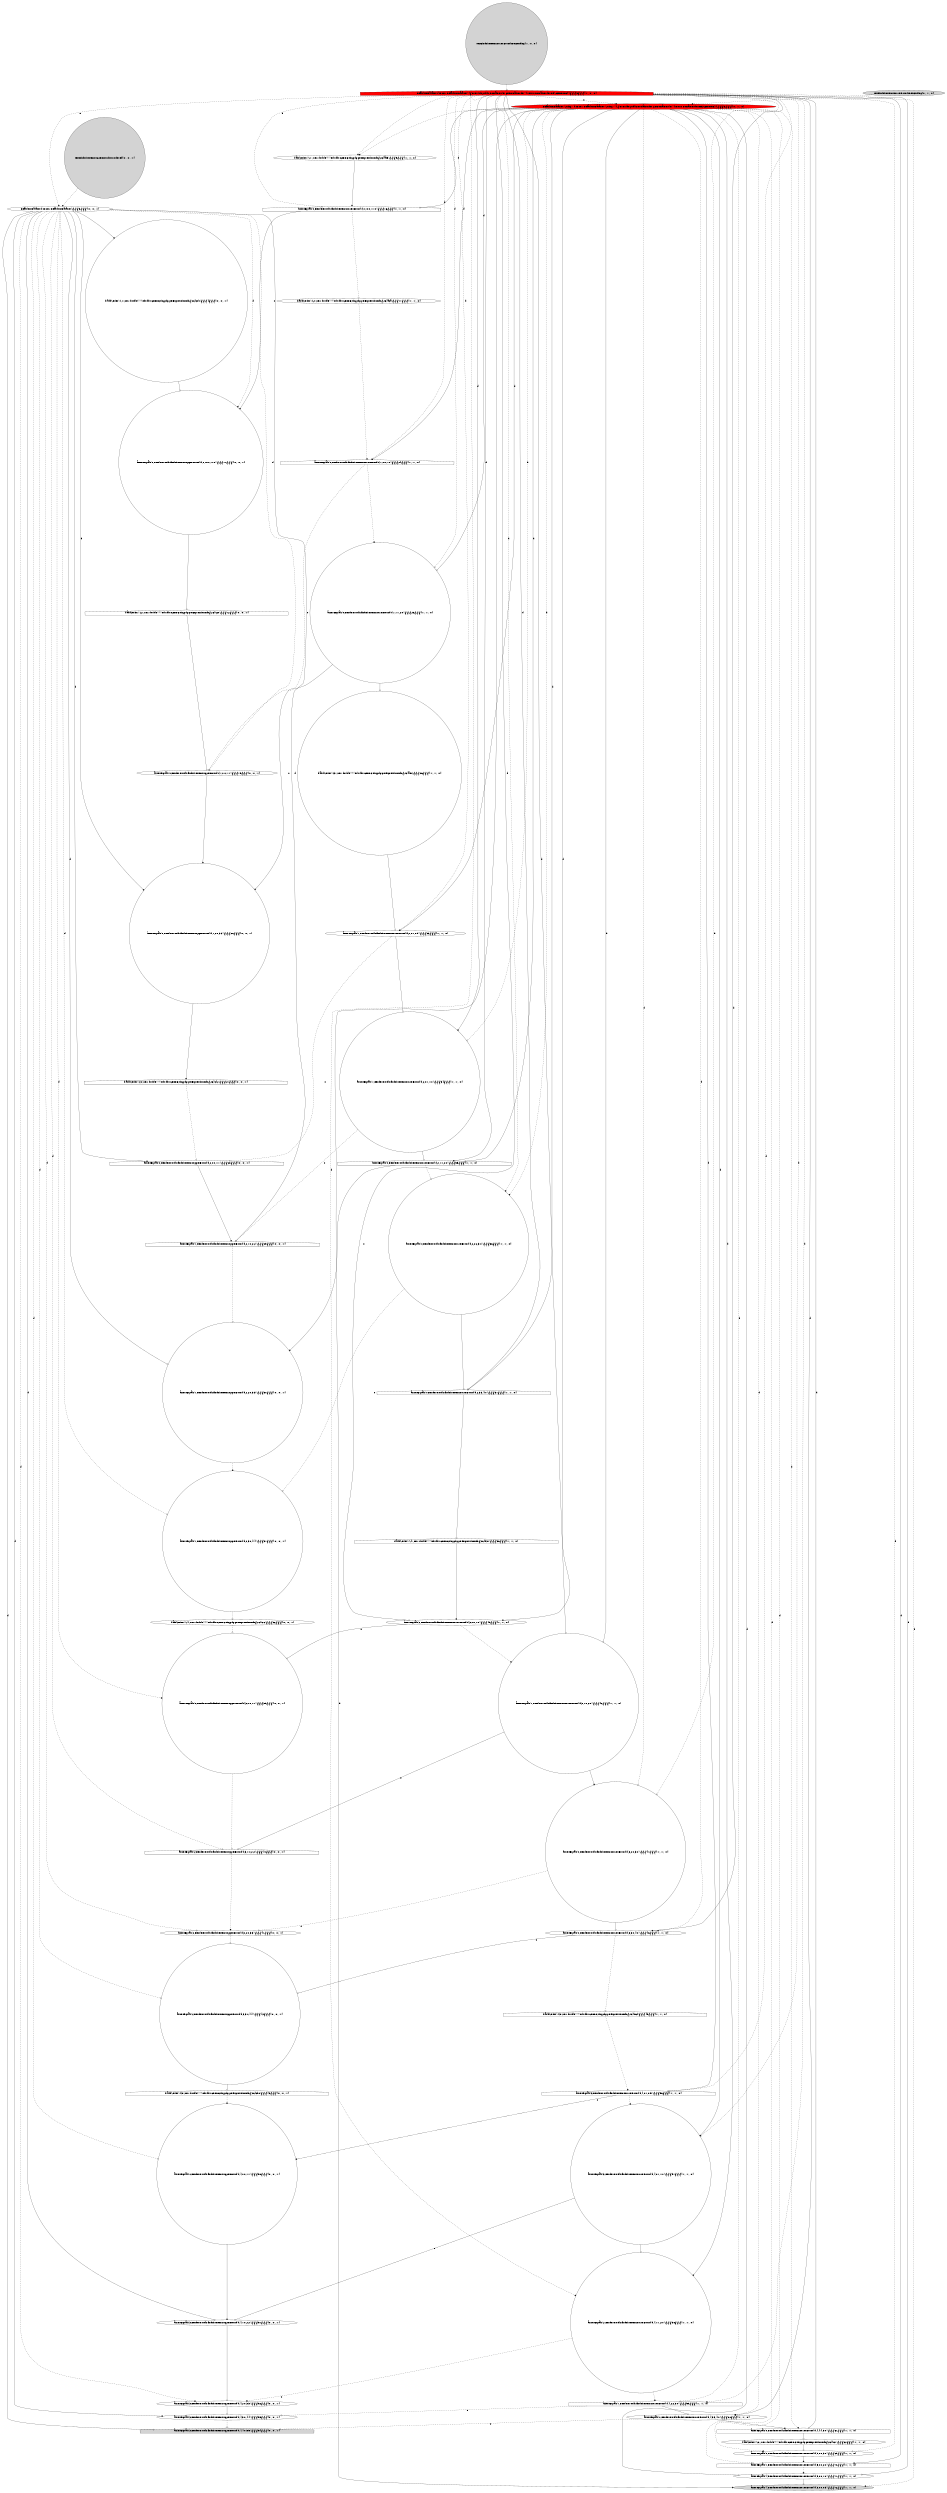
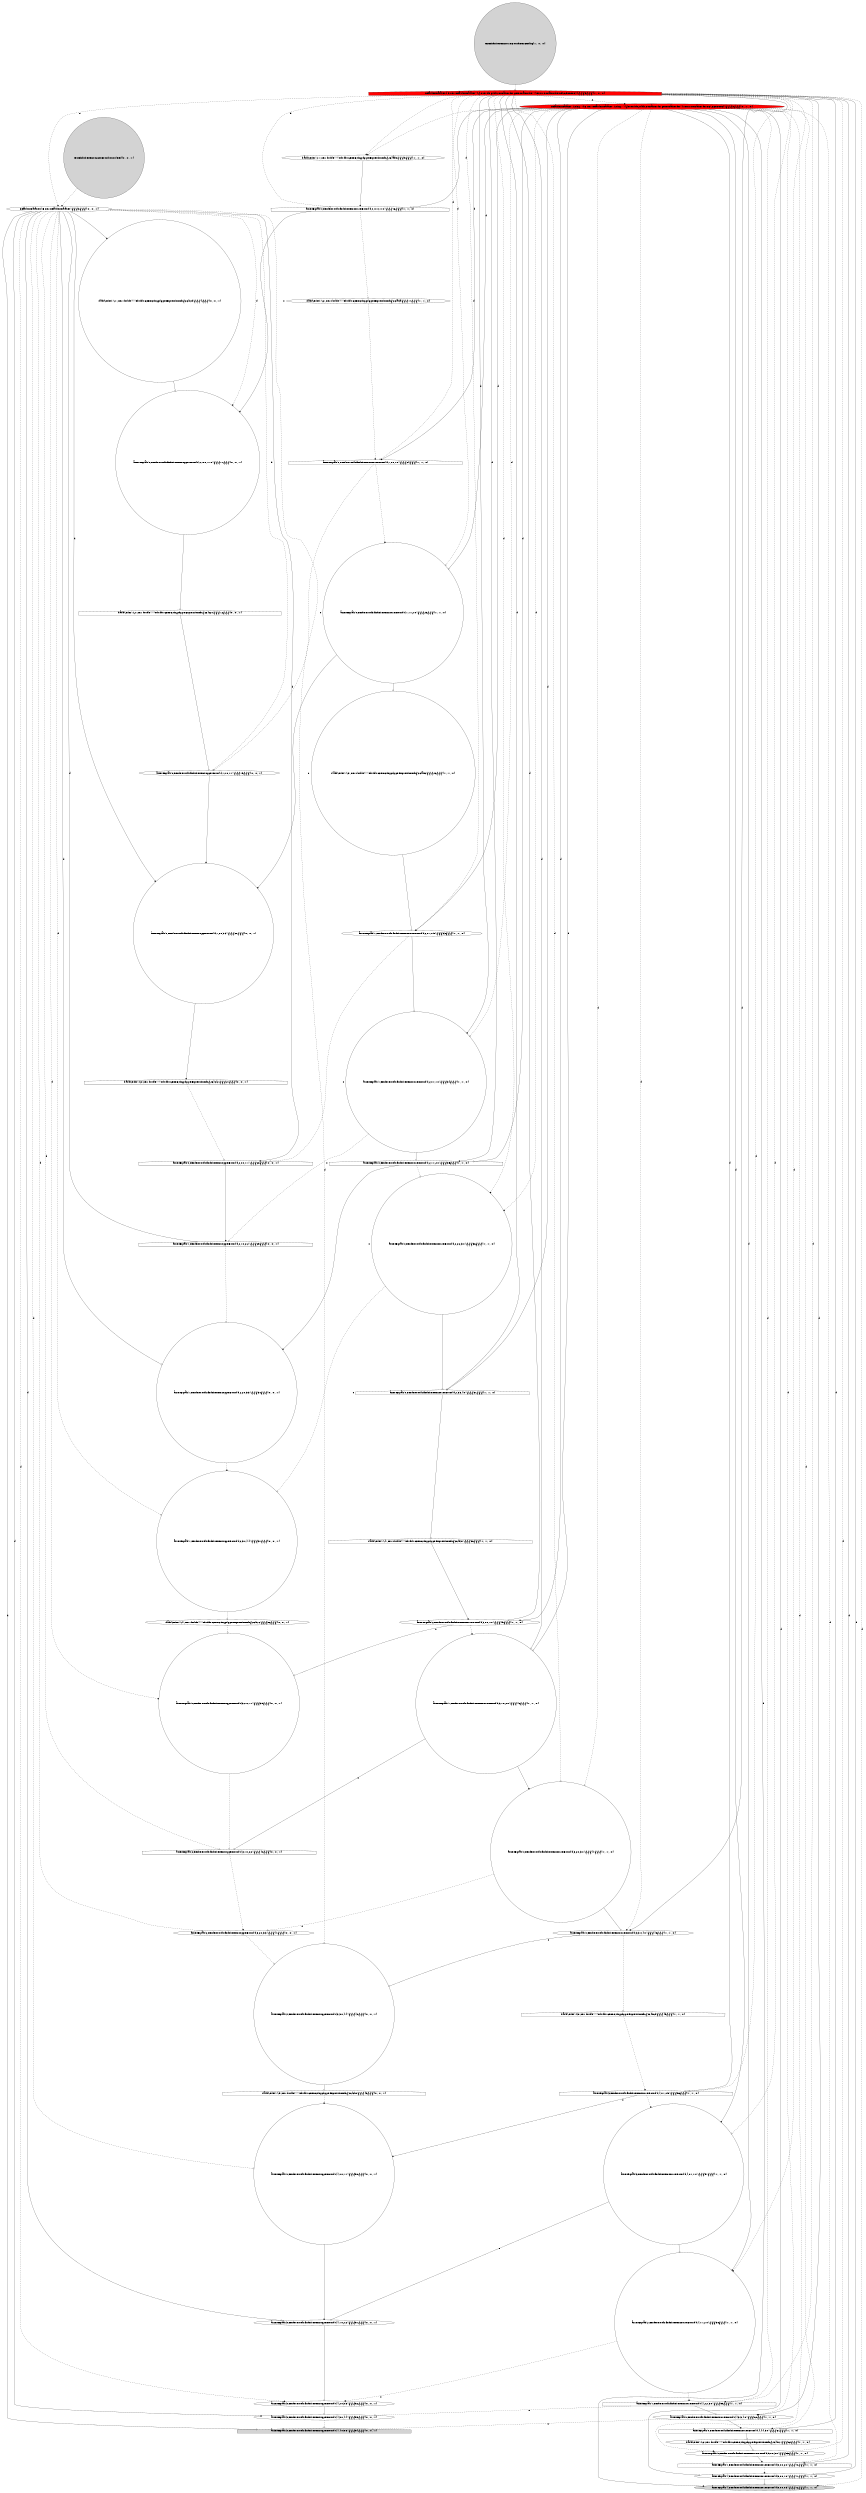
node "testFindLiveItemsLowerBound_Descending['0', '1', '0']": removed
